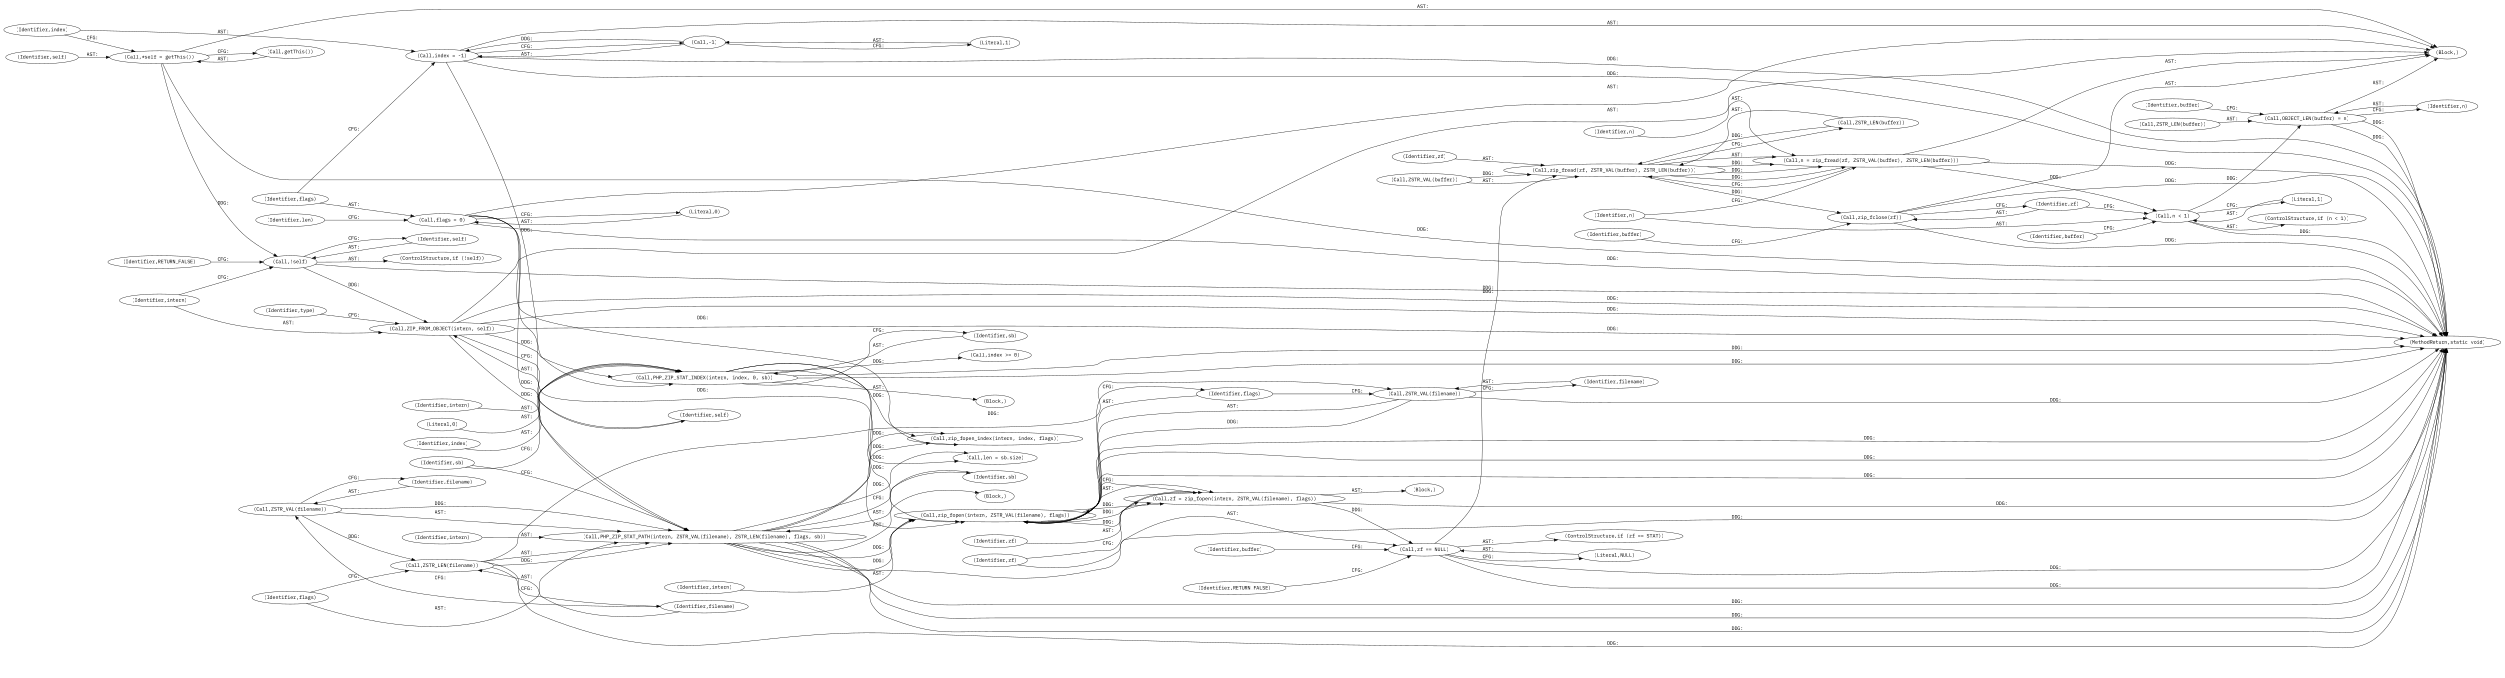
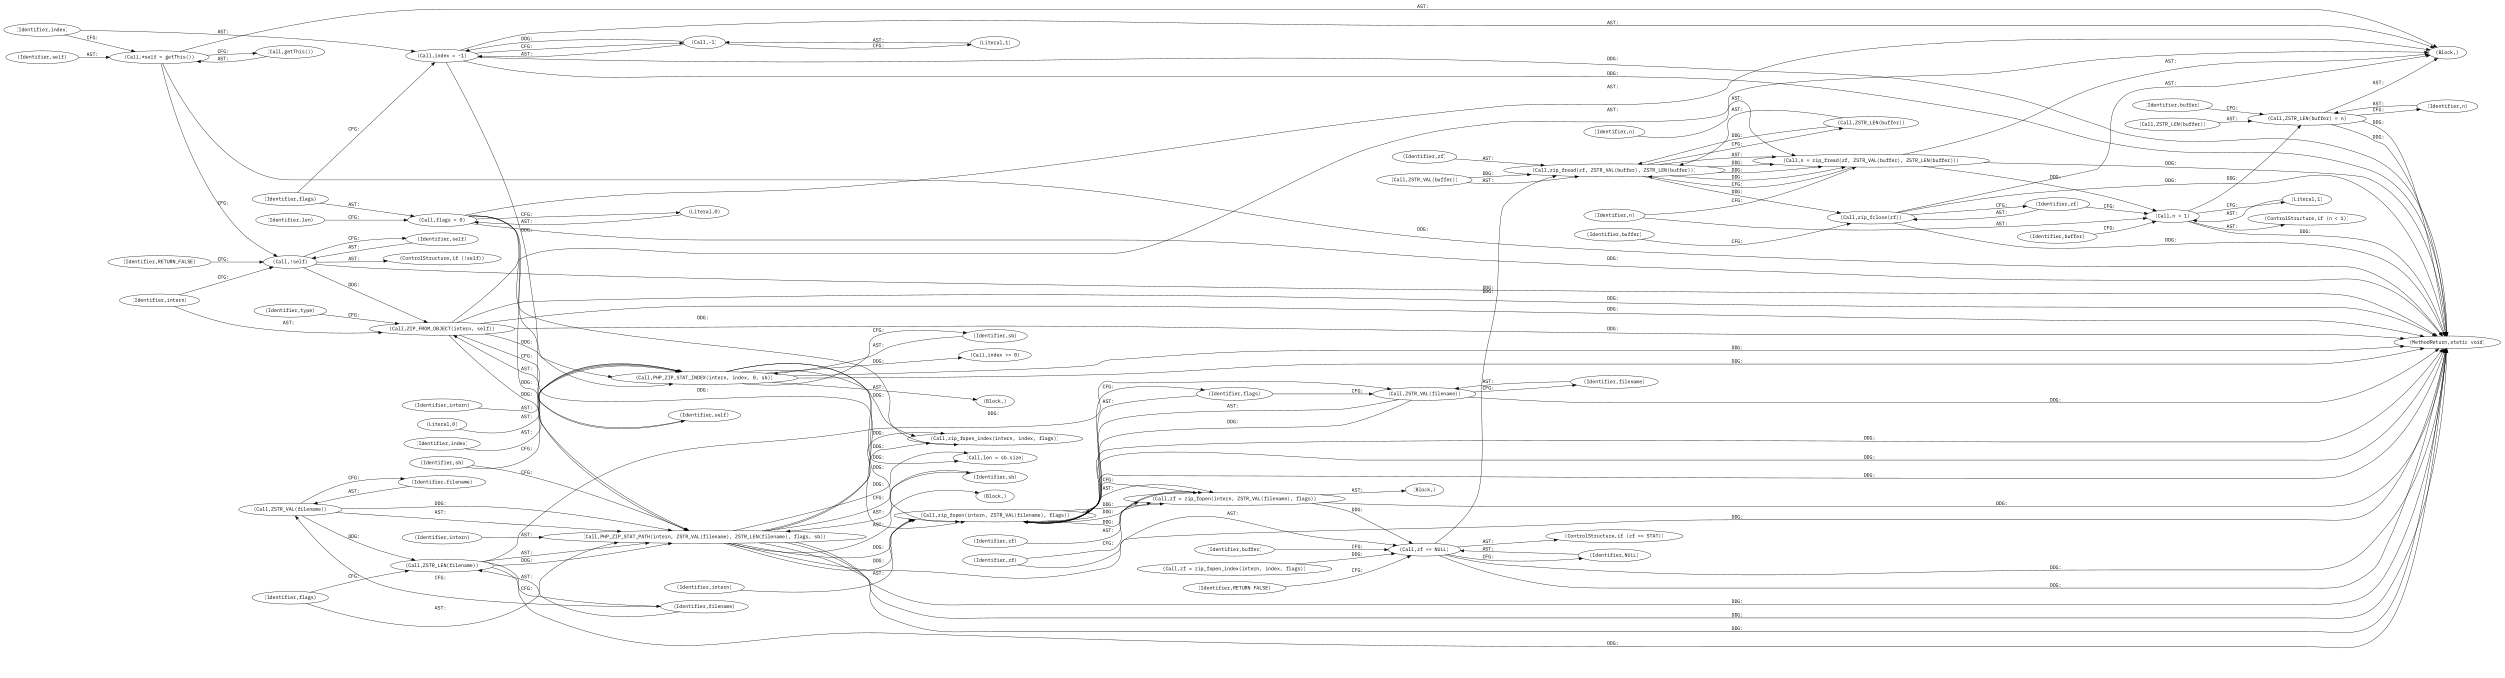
node "(Call,OBJECT_LEN(buffer) = n)": label "(Call,OBJECT_LEN(buffer) = n)" -> "(Call,ZSTR_LEN(buffer) = n)"
edge "(Call,*self = getThis())" -> "(Call,!self)": label "DDG: " -> "CFG: "
node "(Literal,NULL)": label "(Literal,NULL)" -> "(Identifier,NULL)"
node "(Call,zf = zip_fopen_index(intern, index, flags))": added
